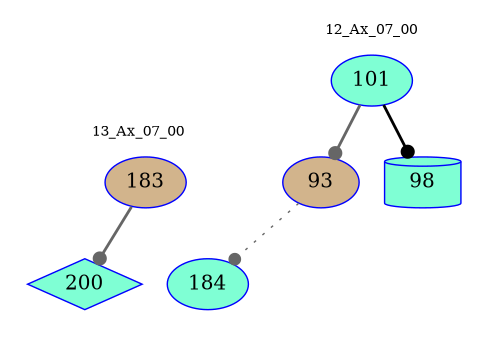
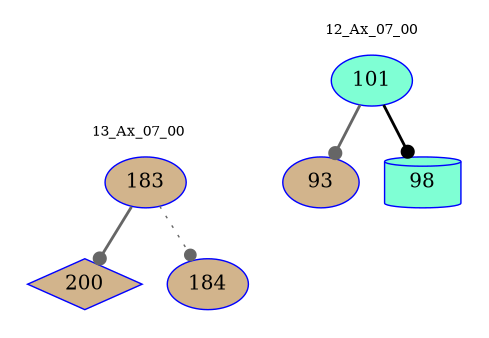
edge "93" -> "184": now "183" -> "184"
node "200": fillcolor aquamarine -> tan
node "184": fillcolor aquamarine -> tan
